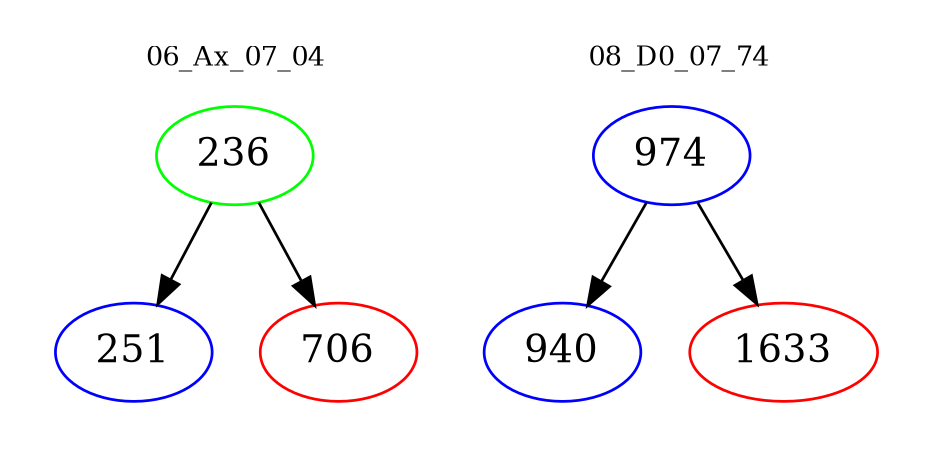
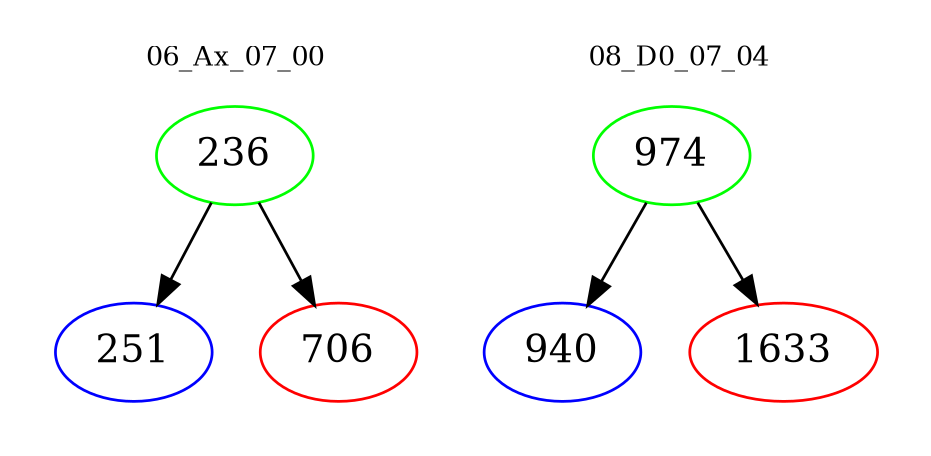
cluster "06_Ax_07_04": label "06_Ax_07_04" -> "06_Ax_07_00"
cluster "08_D0_07_74": label "08_D0_07_74" -> "08_D0_07_04"
node "974": color blue -> green
